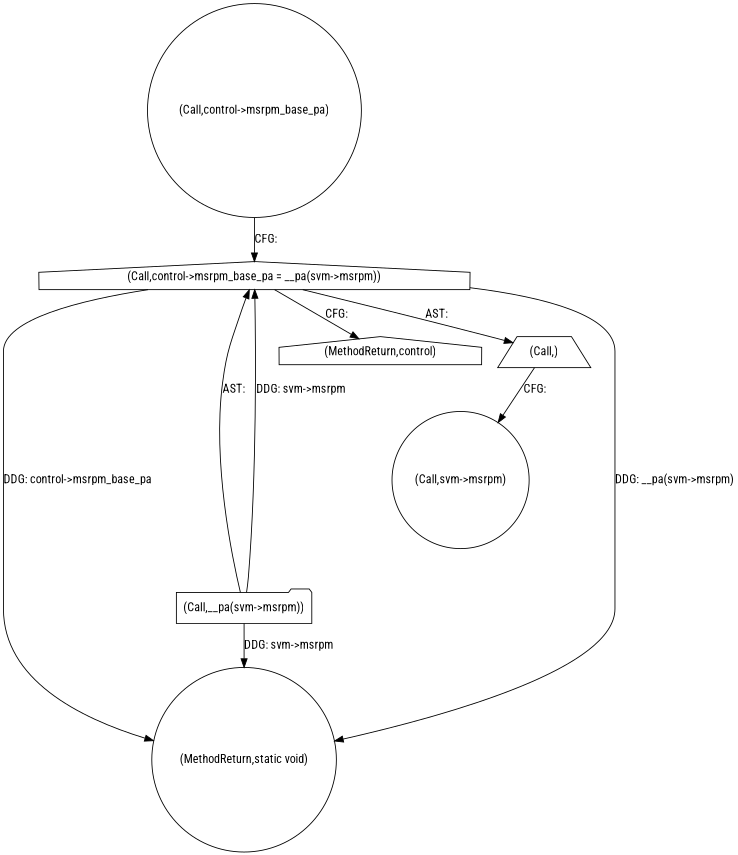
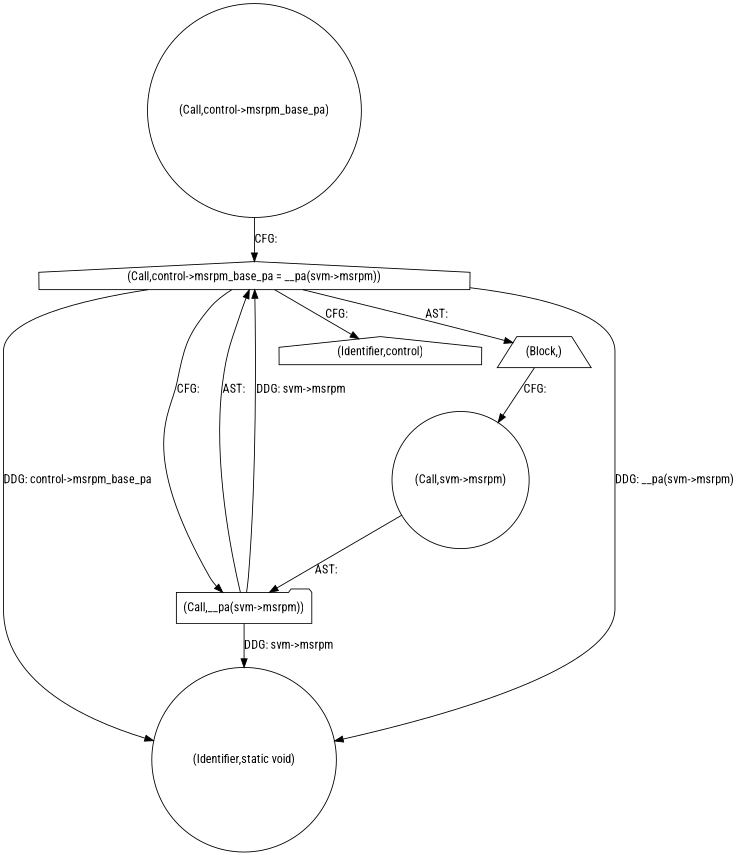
node "(MethodReturn,control)": label "(MethodReturn,control)" -> "(Identifier,control)"
node "(Call,)": label "(Call,)" -> "(Block,)"
edge "(Call,control->msrpm_base_pa = __pa(svm->msrpm))" -> "(Call,__pa(svm->msrpm))": added, label "CFG:"
edge "(Call,svm->msrpm)" -> "(Call,__pa(svm->msrpm))": added, label "AST:"
node "(MethodReturn,static void)": label "(MethodReturn,static void)" -> "(Identifier,static void)"
